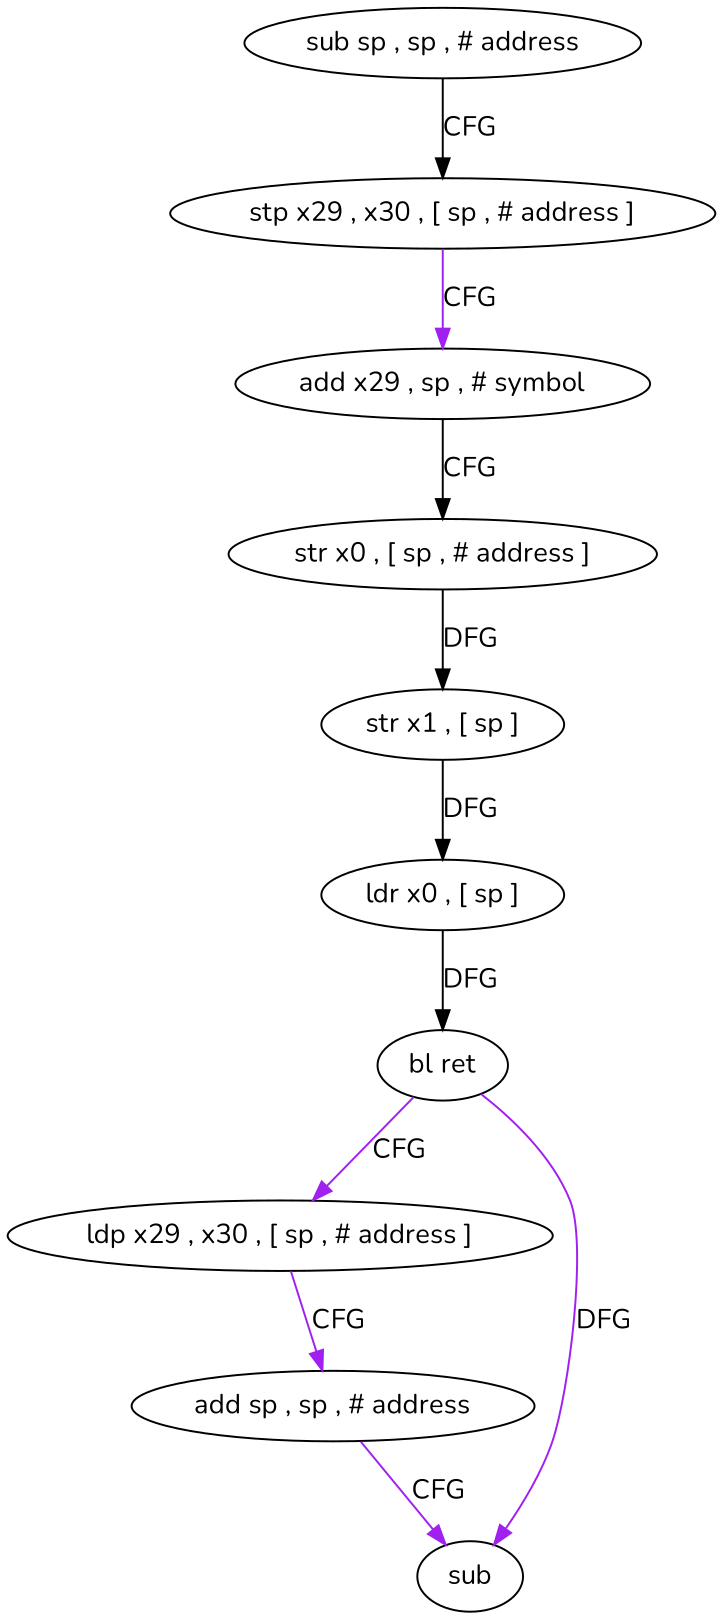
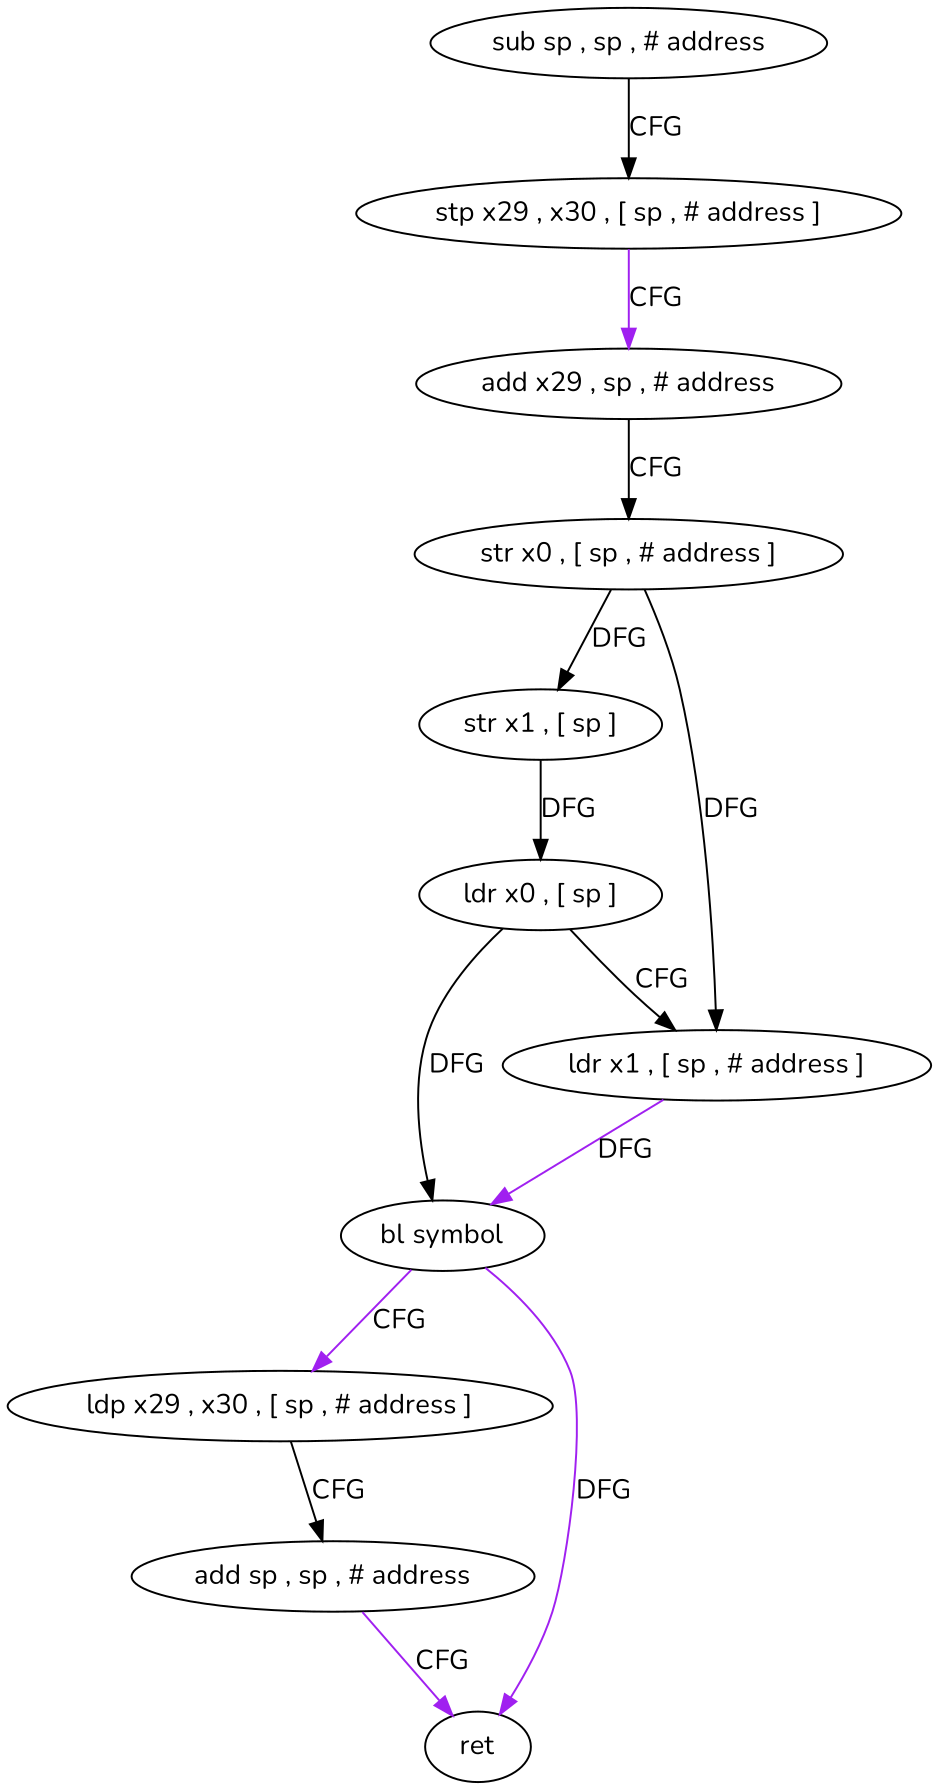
node "add x29 , sp , # symbol": label "add x29 , sp , # symbol" -> "add x29 , sp , # address"
node "bl ret": label "bl ret" -> "bl symbol"
node "ldr x1 , [ sp , # address ]": added
edge "ldp x29 , x30 , [ sp , # address ]" -> "add sp , sp , # address": color purple -> black
node "sub": label "sub" -> "ret"
